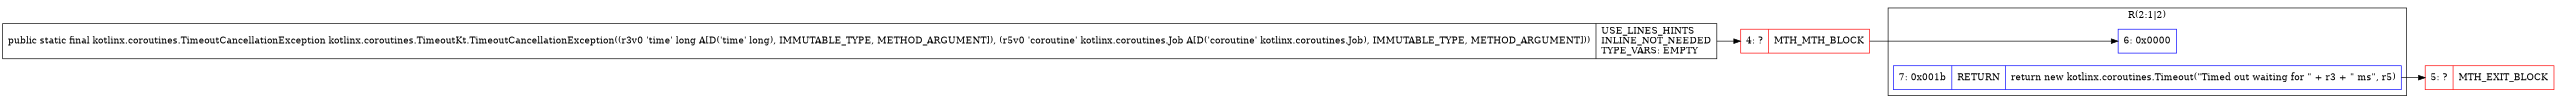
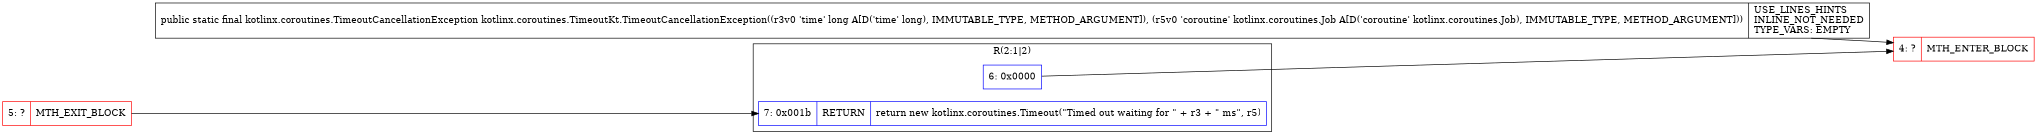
node "4: ?": text "MTH_MTH_BLOCK" -> "MTH_ENTER_BLOCK"
edge "4: ?" -> "6: 0x0000": reversed
edge "7: 0x001b" -> "5: ?": reversed
